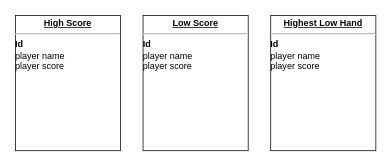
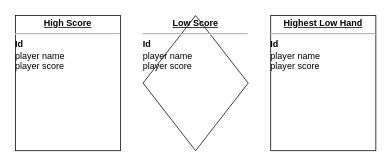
node "Low Score Id player name player score": shape rectangle -> diamond
